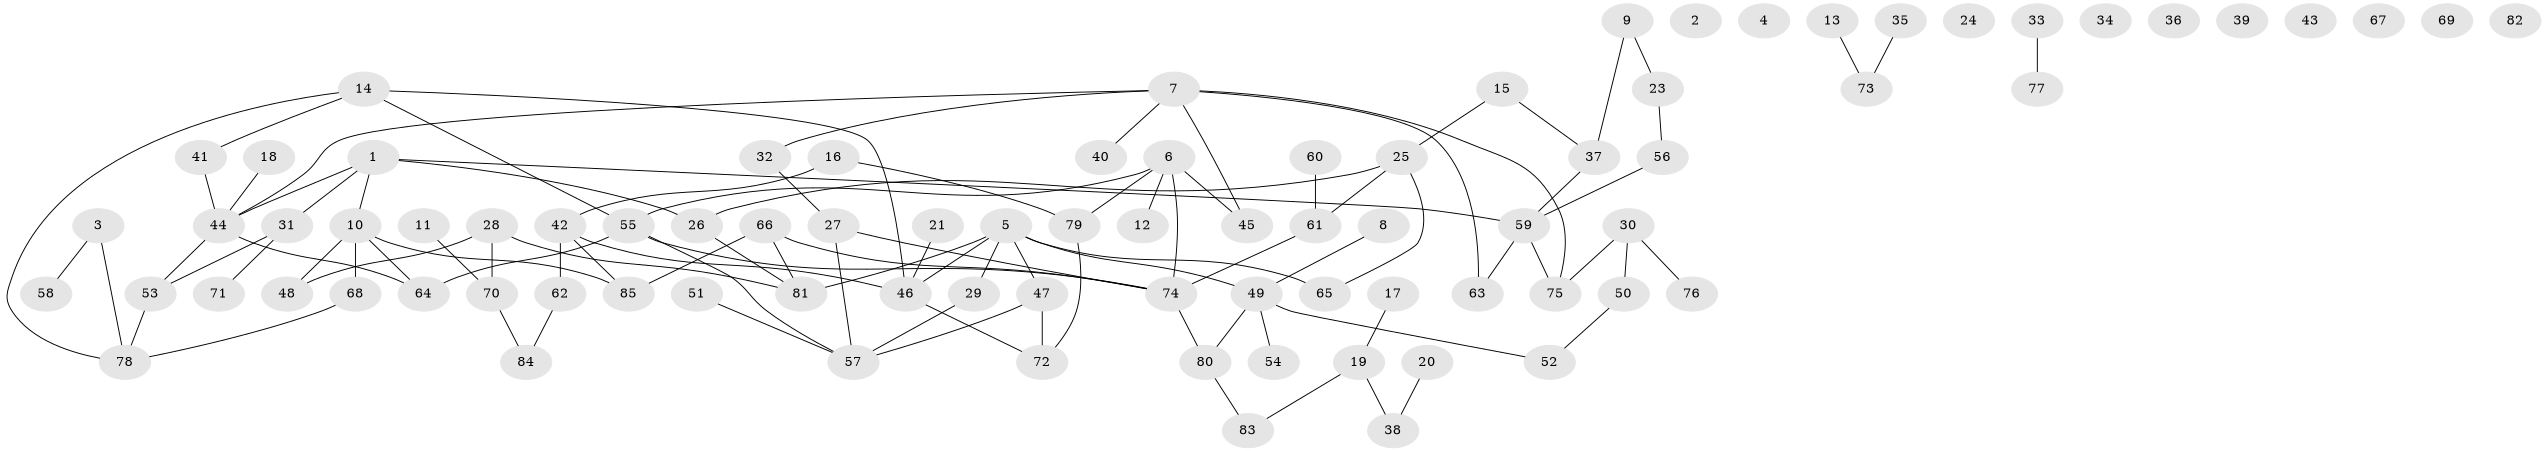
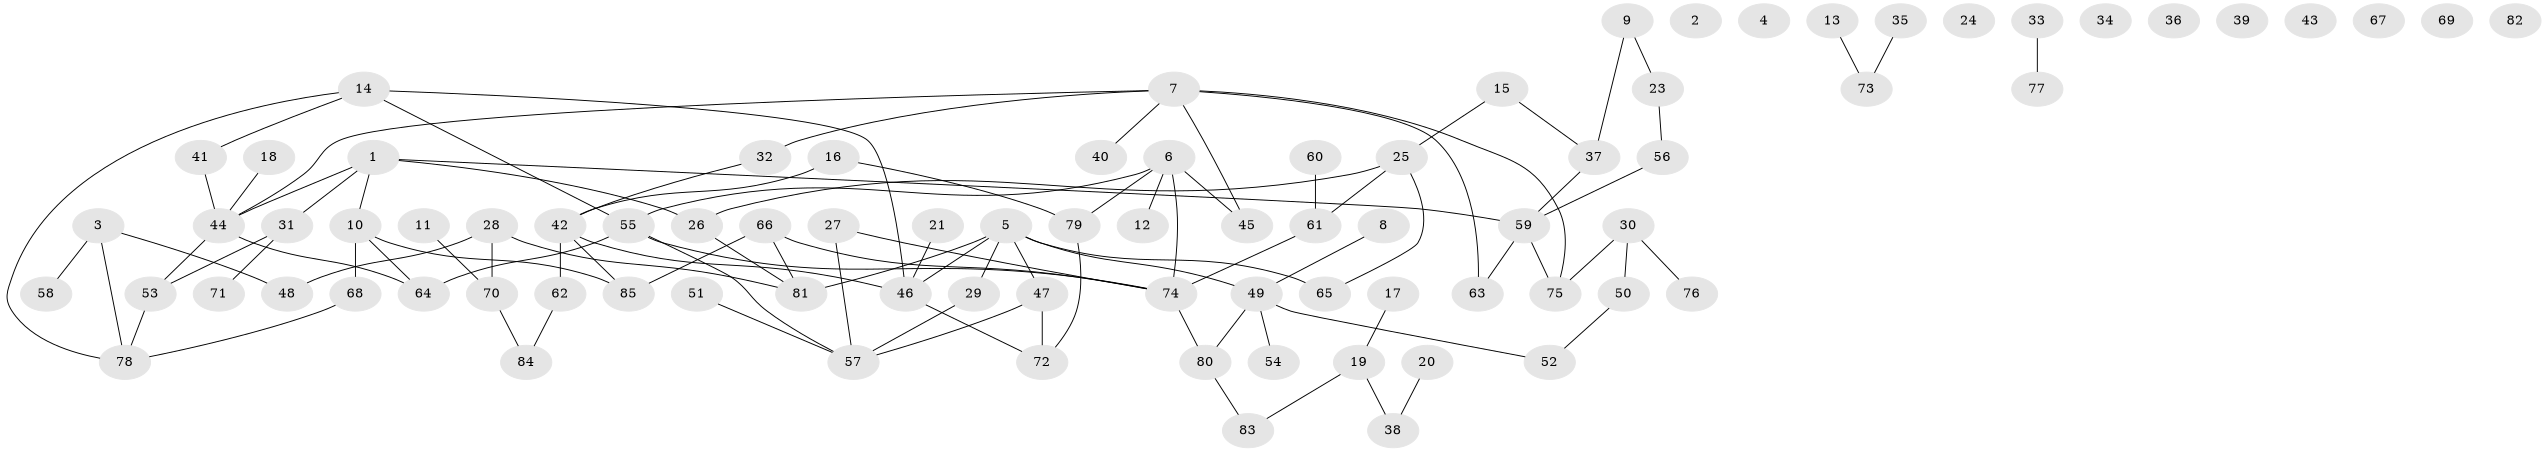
edge "32" -- "27": now "32" -- "42"
edge "10" -- "48": now "3" -- "48"
